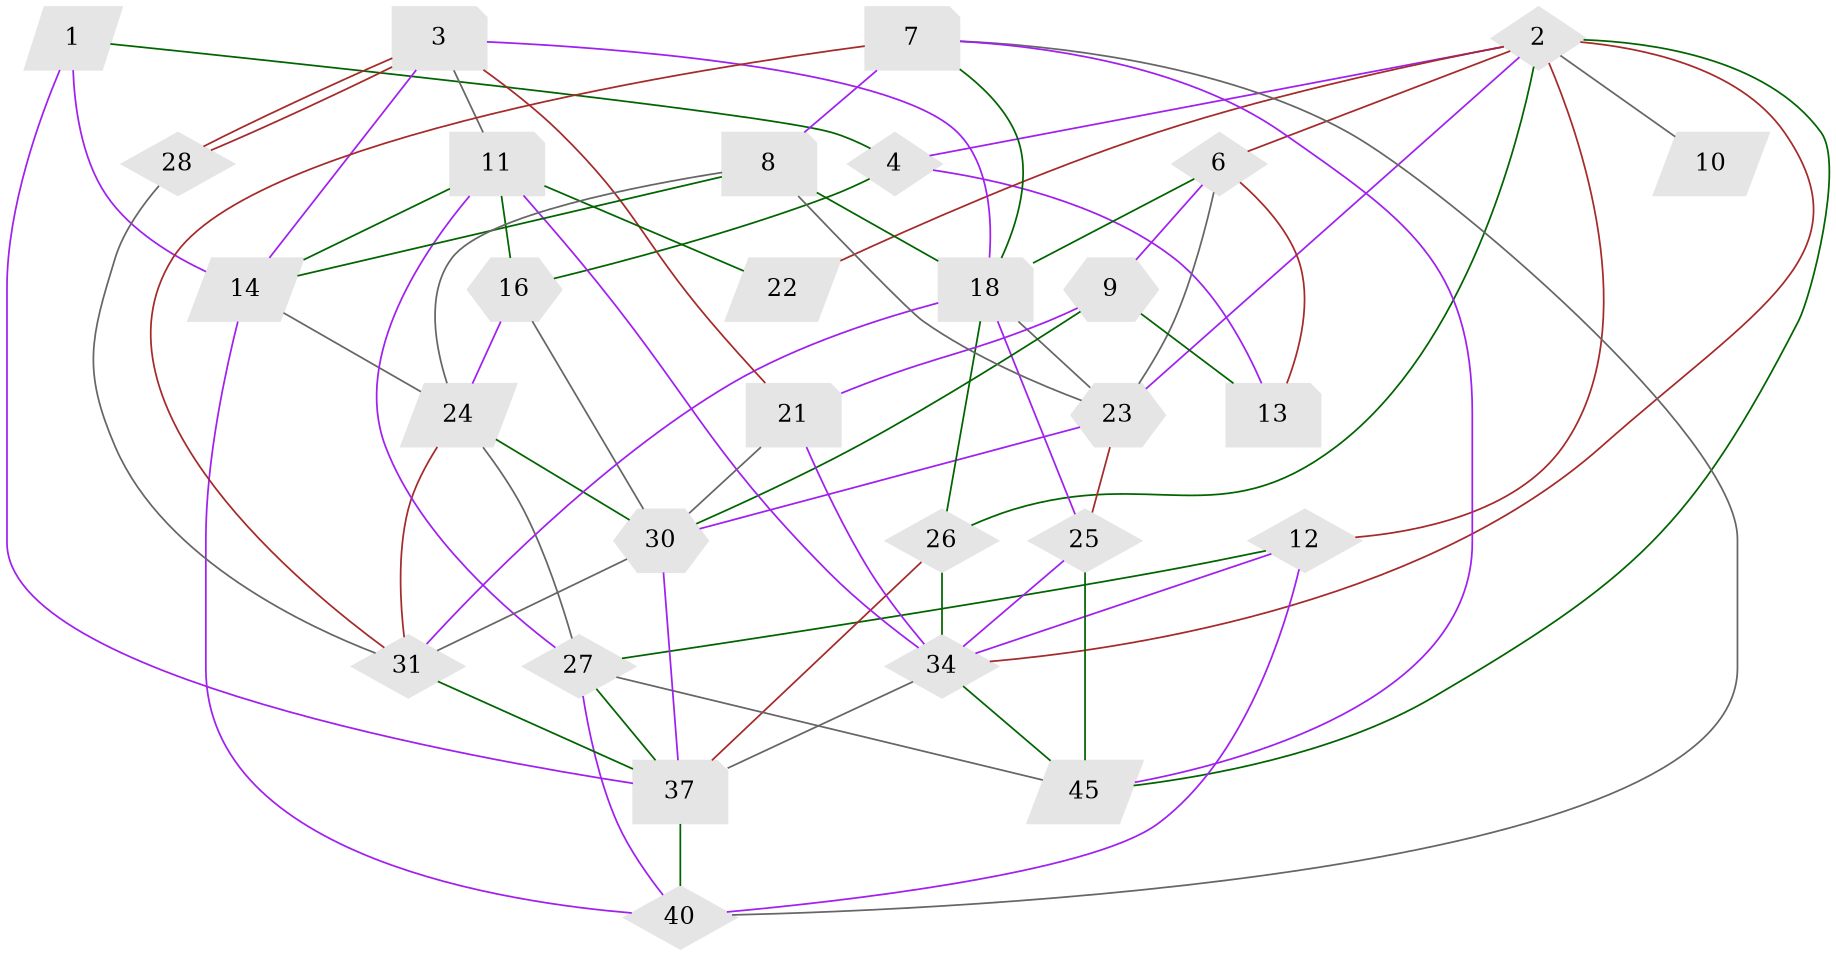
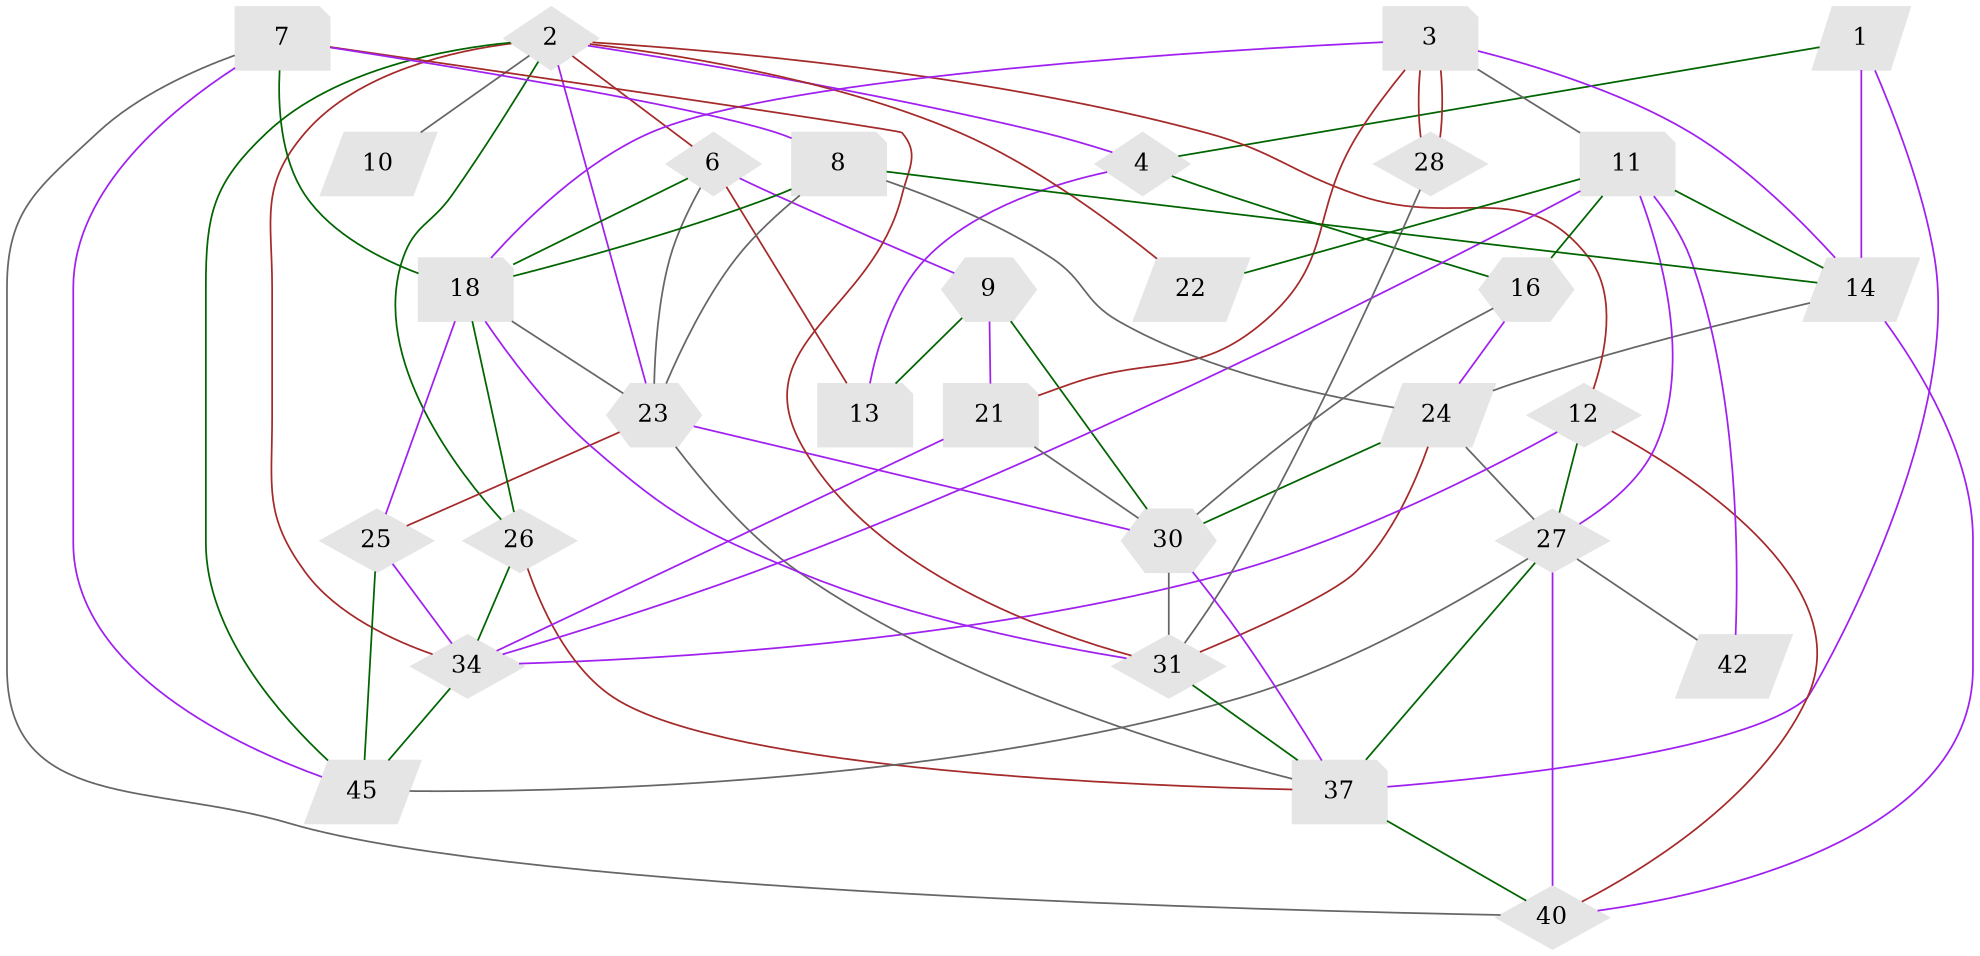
node "42": added
edge "34" -- "37": now "23" -- "37"
edge "12" -- "40": color purple -> brown
